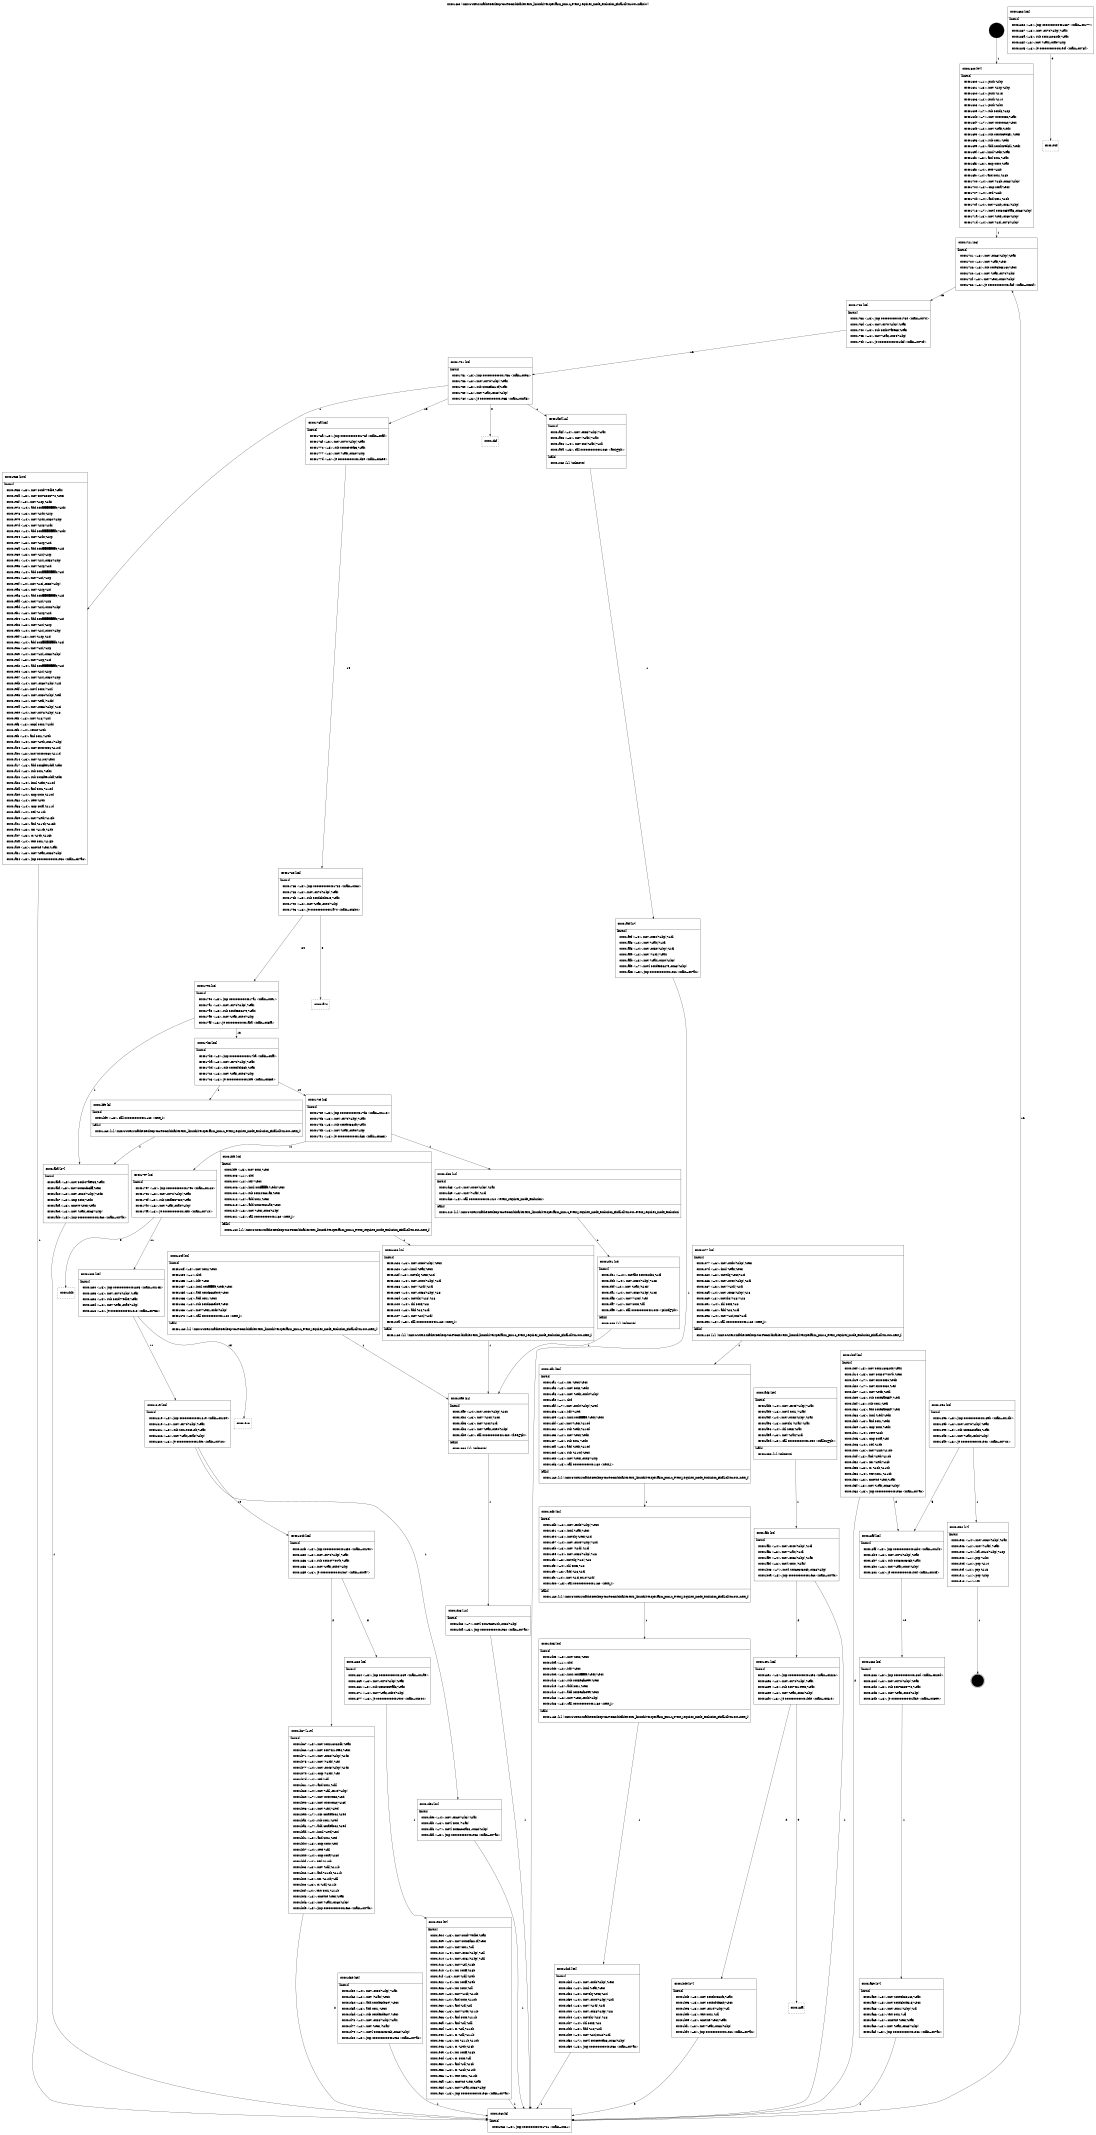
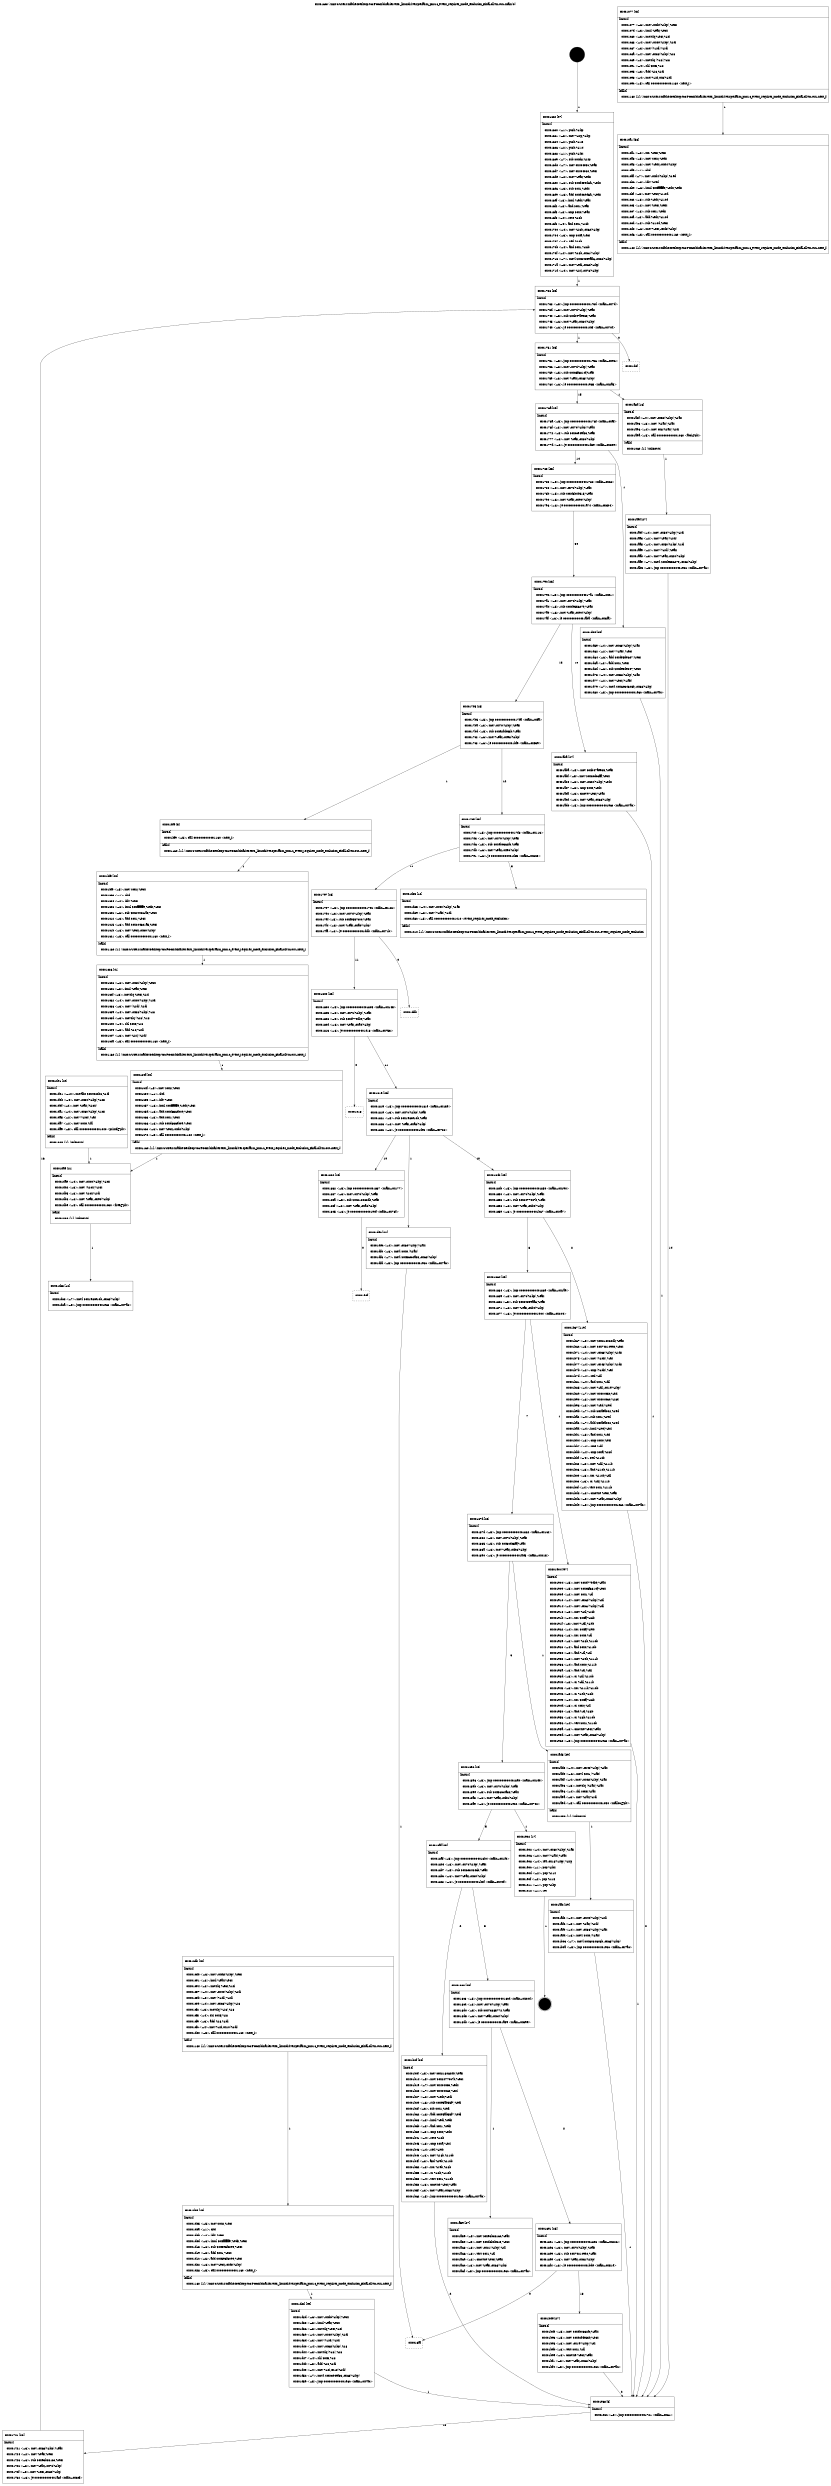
edge "0x4016c0 [97]" -> "0x401721 [23]": now "0x4016c0 [97]" -> "0x401738 [25]"
edge "0x401738 [25]" -> "0x401751 [25]": label " 16" -> " 1"
edge "0x401751 [25]" -> "0x401dcf": now "0x401738 [25]" -> "0x401dcf"
edge "0x40176a [25]" -> "0x401d5e [39]": added, label "1"
node "0x401965 [244]": removed
node "0x401a74": removed
edge "0x40179c [25]" -> "0x401aba [27]": label " 1" -> " 10"
edge "0x4017ce [25]" -> "0x401d85 [12]": label " 1" -> " 3"
edge "0x401bf9 [5]" -> "0x401aba [27]": now "0x401bf9 [5]" -> "0x401bfe [40]"
edge "0x401819 [25]" -> "0x401832 [25]": added, label "10"
edge "0x401d85 [12]" -> "0x401d91 [29]": removed, label "1"
edge "0x401a9f [27]" -> "0x401e6c [5]": label " 1" -> " 14"
edge "0x401800 [25]" -> "0x401e13": label " 13" -> " 0"
edge "0x401c26 [41]" -> "0x401dae [21]": now "0x401c26 [41]" -> "0x401c4f [40]"
edge "0x401ca1 [58]" -> "0x401cdb [42]": removed, label "1"
edge "0x401b0f [88]" -> "0x4018af [25]": reversed
node "0x40187d [25]": added
edge "0x401af2 [29]" -> "0x4018e1 [25]": now "0x4018c8 [25]" -> "0x4018e1 [25]"
edge "0x4018af [25]" -> "0x4018c8 [25]": label " 16" -> " 3"
edge "0x4018e1 [25]" -> "0x401bde [27]": label " 2" -> " 13"
edge "0x401dc3 [12]" -> "0x401e6c [5]": removed, label "1"
edge "0x401dec [22]" -> "0x401e6c [5]": now "0x401dec [22]" -> "0x4018fa"
edge "0x401a59 [27]" -> "0x401e6c [5]": removed, label "1"
